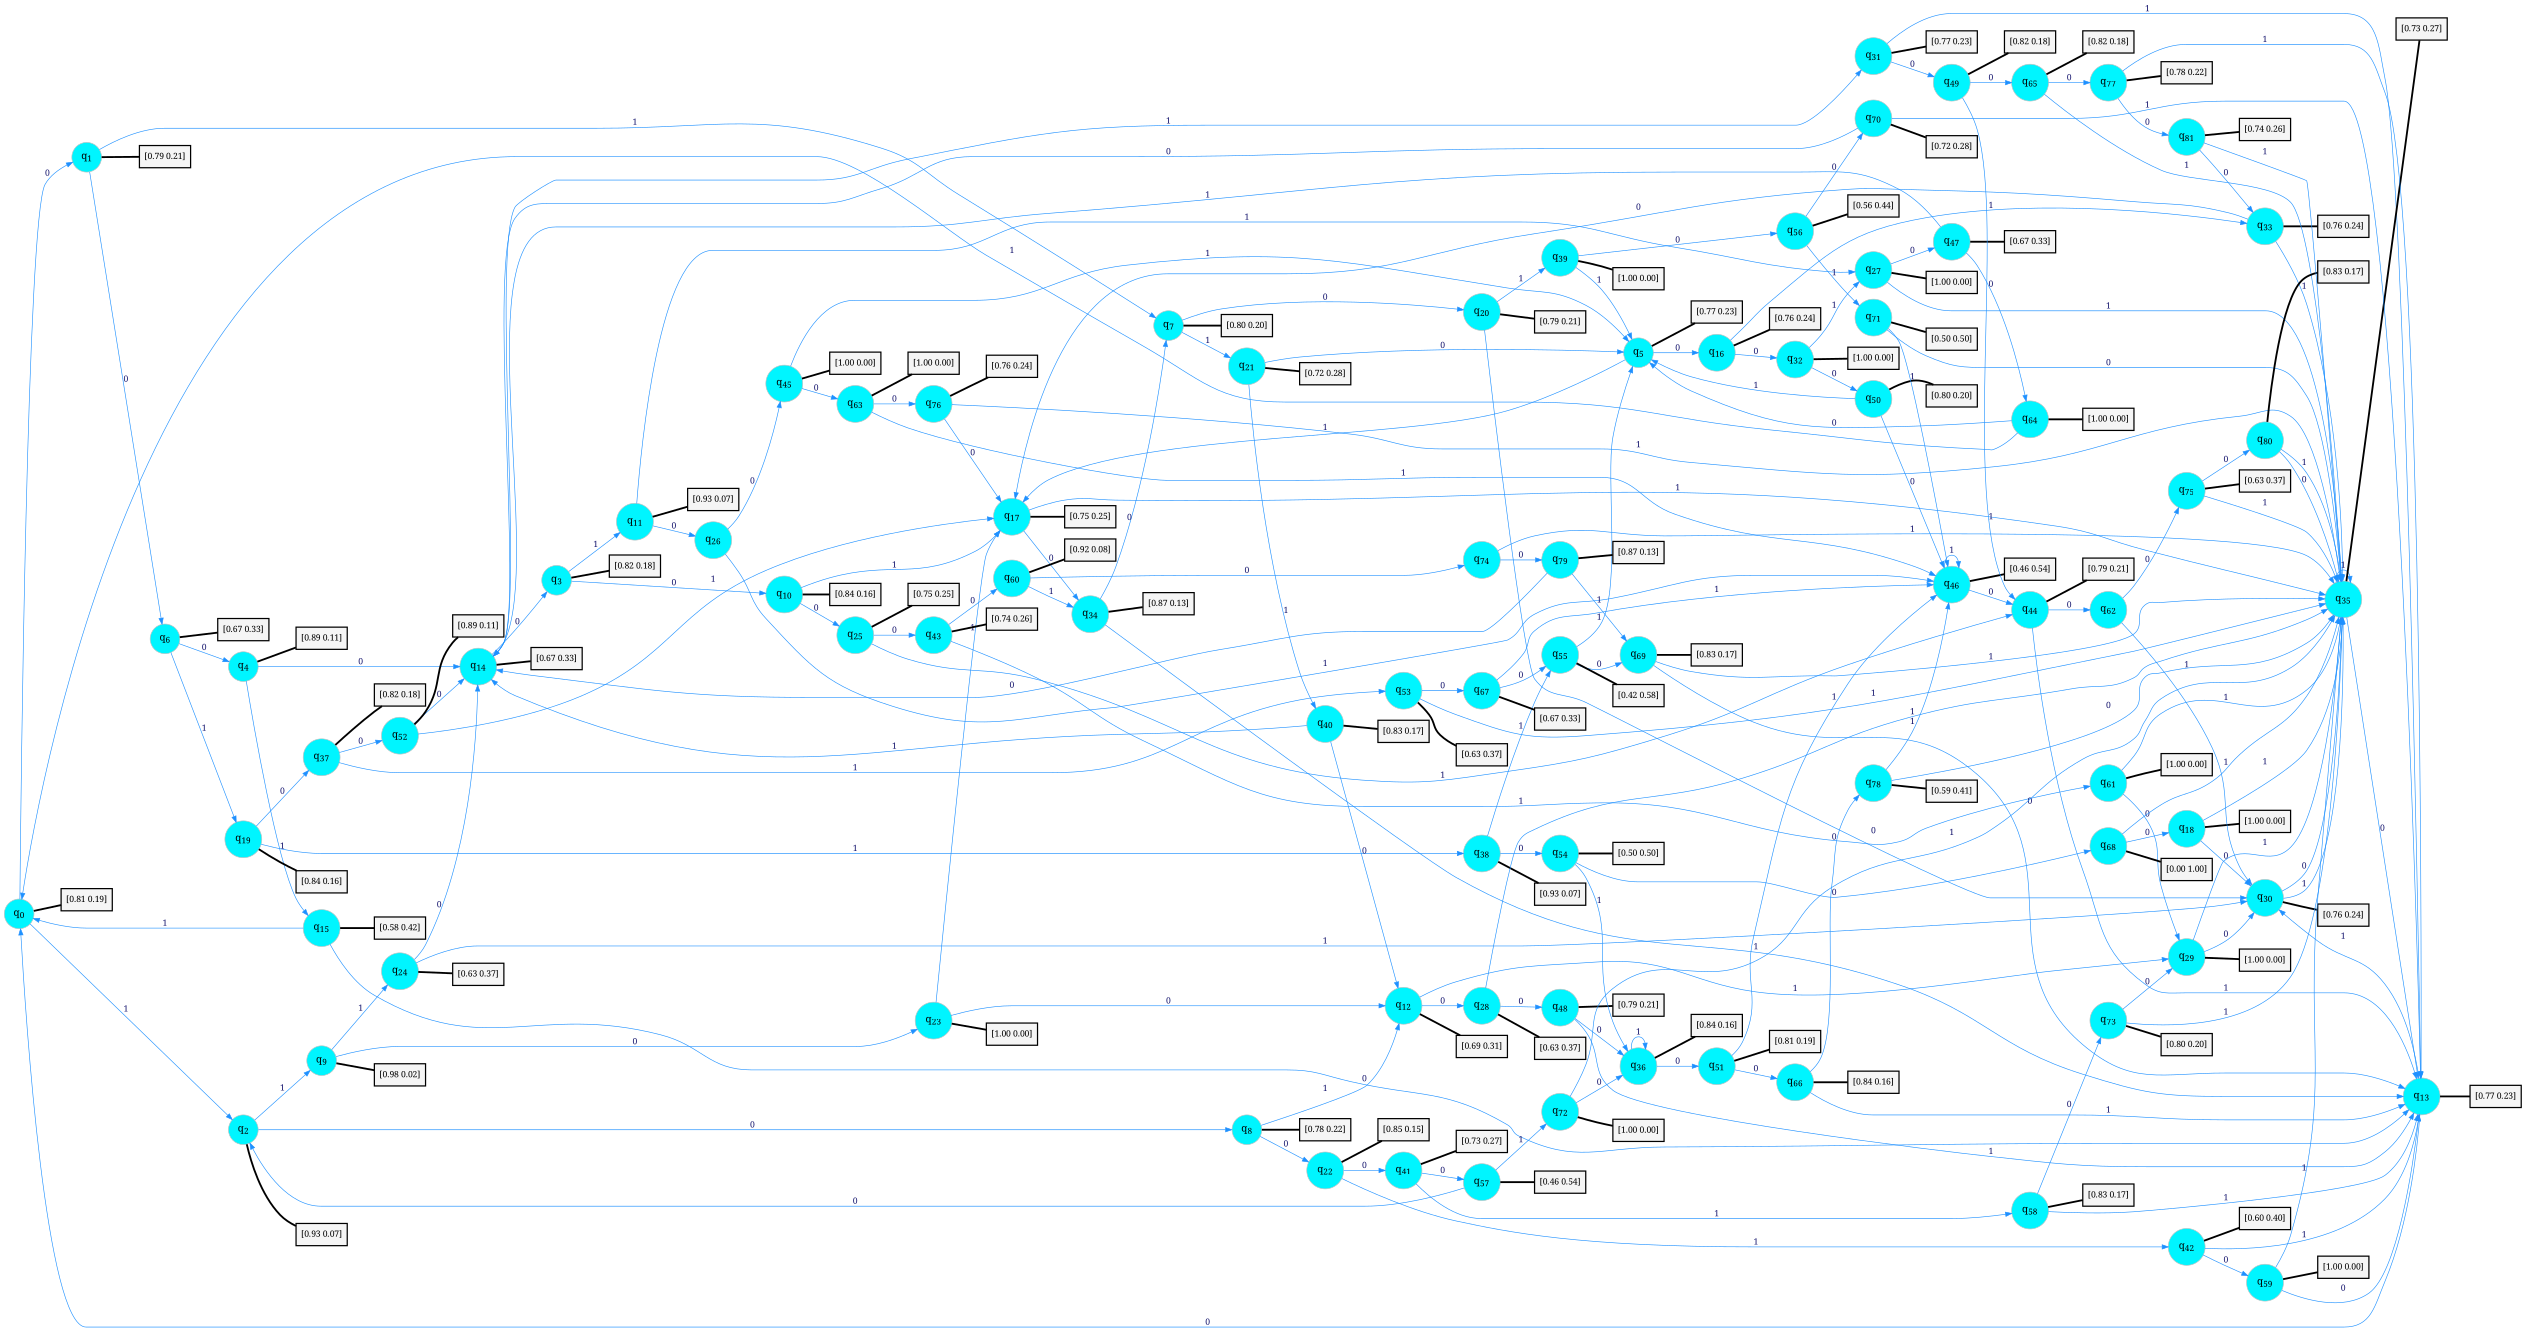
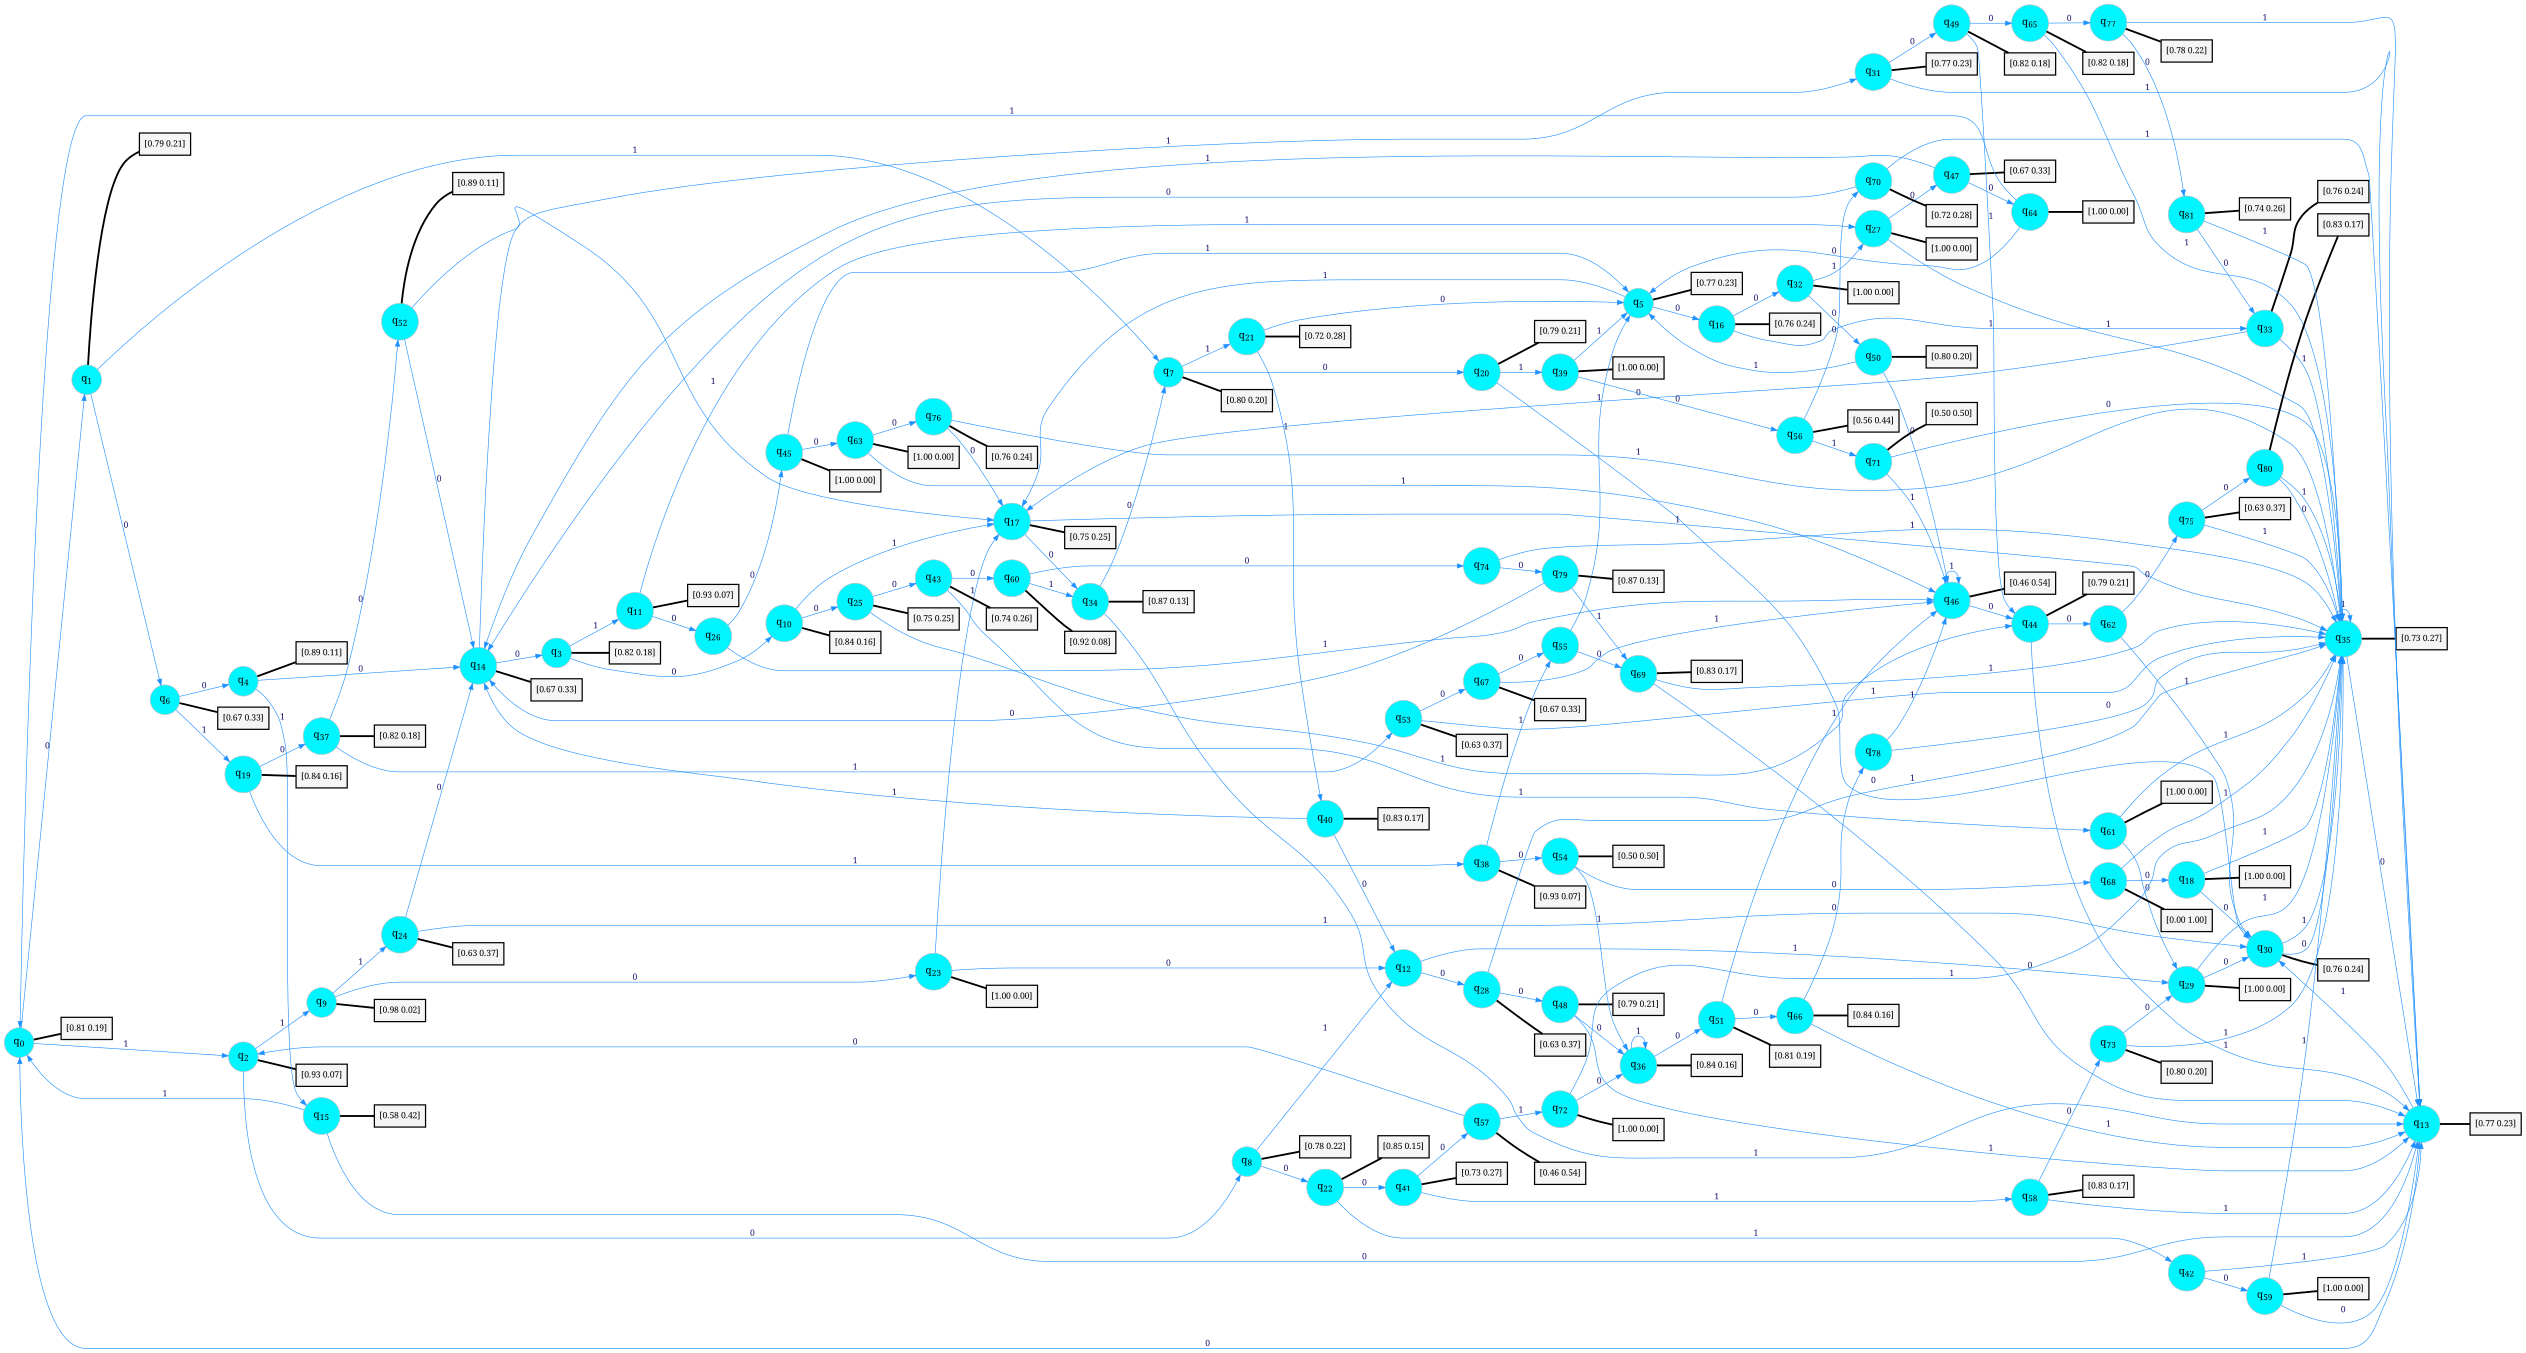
node "[0.42 0.58]": removed
node "[0.59 0.41]": removed
node "[0.69 0.31]": removed
node "[0.60 0.40]": removed
